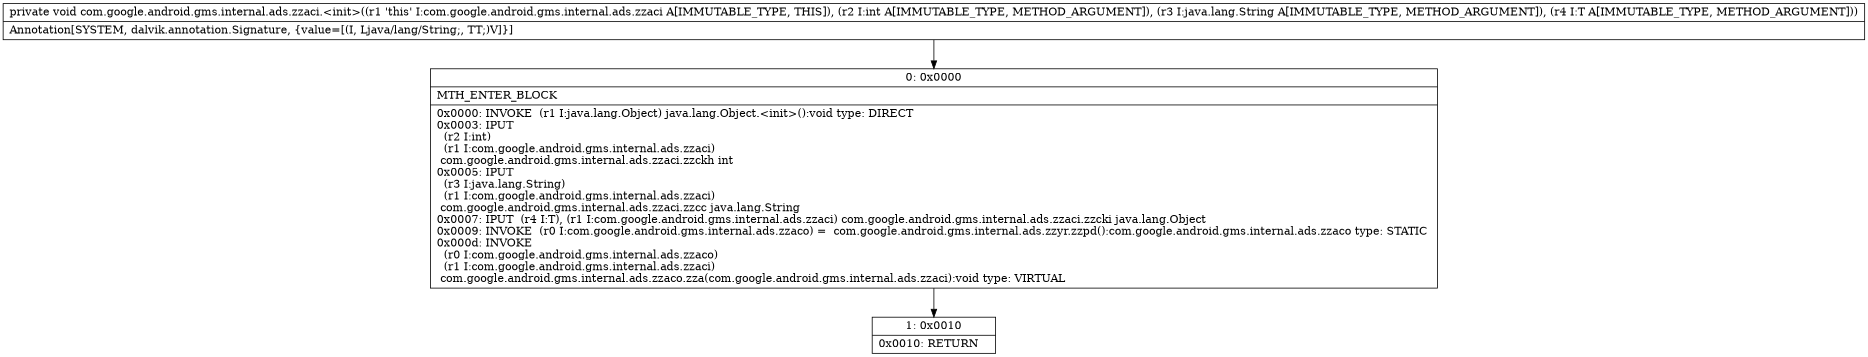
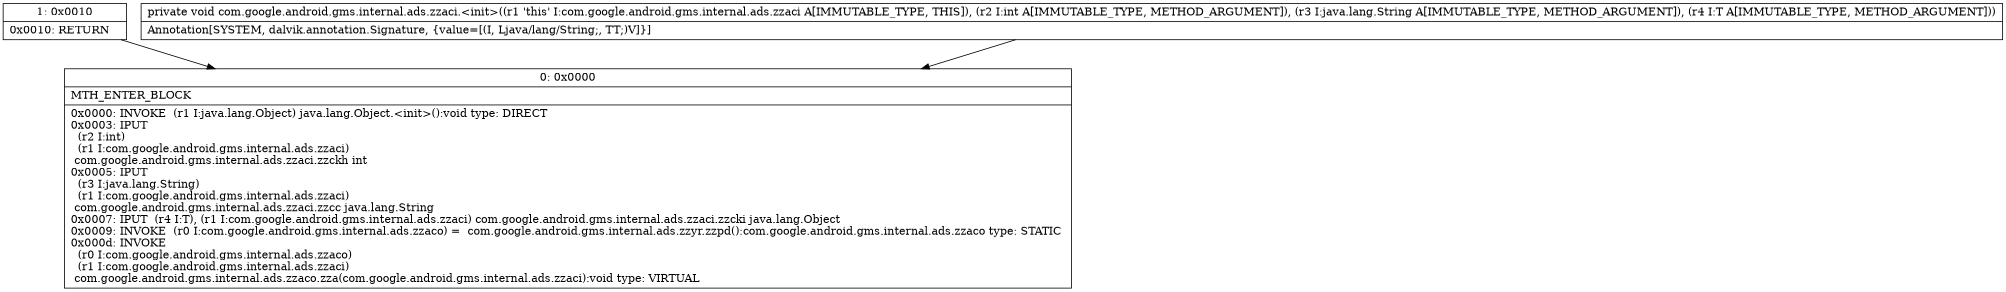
edge "0: 0x0000" -> "1: 0x0010": reversed
